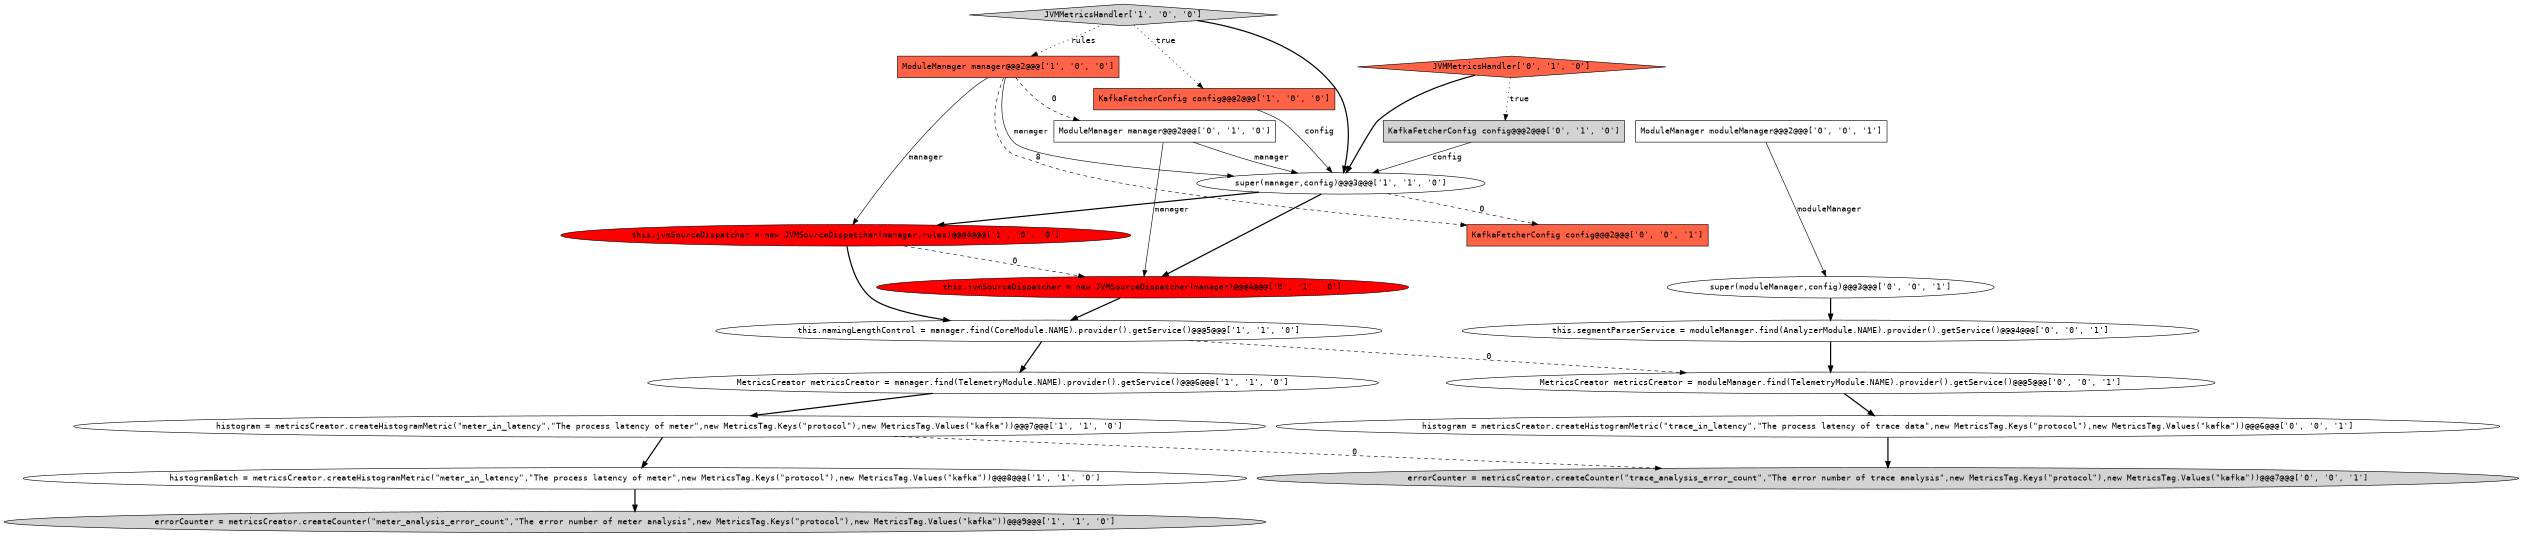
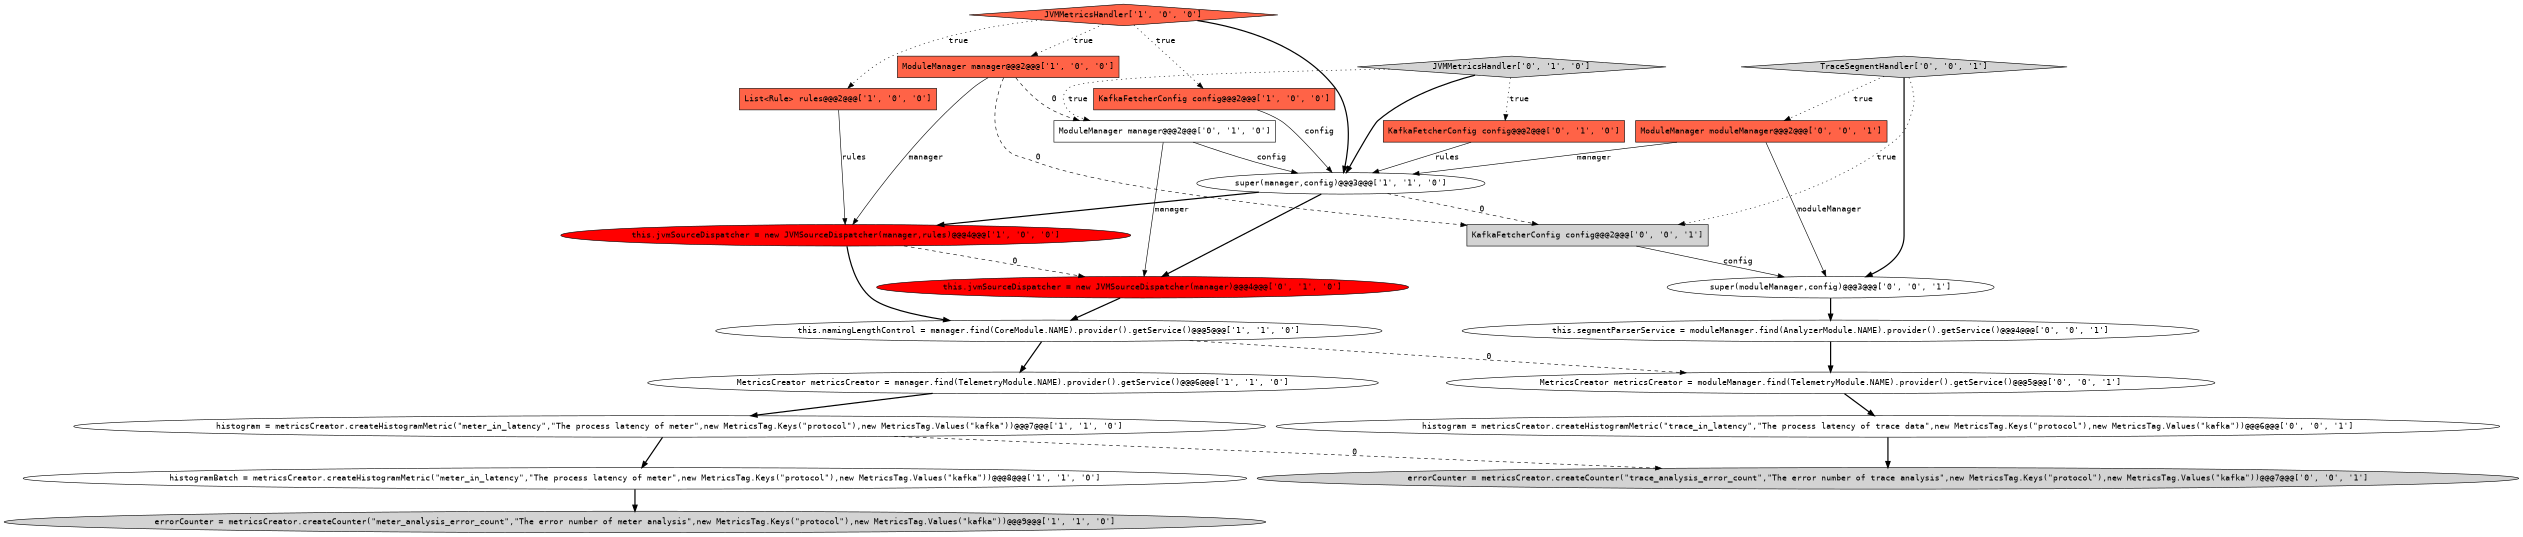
node "JVMMetricsHandler['1', '0', '0']": fillcolor lightgray -> tomato
edge "JVMMetricsHandler['1', '0', '0']" -> "ModuleManager manager@@@2@@@['1', '0', '0']": label "rules" -> "true"
node "JVMMetricsHandler['0', '1', '0']": fillcolor tomato -> lightgray
node "TraceSegmentHandler['0', '0', '1']": added
edge "JVMMetricsHandler['0', '1', '0']" -> "ModuleManager manager@@@2@@@['0', '1', '0']": added, label "true"
node "List<Rule> rules@@@2@@@['1', '0', '0']": added
node "KafkaFetcherConfig config@@@2@@@['0', '1', '0']": fillcolor lightgray -> tomato
node "ModuleManager moduleManager@@@2@@@['0', '0', '1']": fillcolor white -> tomato
edge "ModuleManager manager@@@2@@@['1', '0', '0']" -> "KafkaFetcherConfig config@@@2@@@['0', '0', '1']": label "8" -> "0"
edge "ModuleManager manager@@@2@@@['0', '1', '0']" -> "super(manager,config)@@@3@@@['1', '1', '0']": label "manager" -> "config"
edge "KafkaFetcherConfig config@@@2@@@['0', '1', '0']" -> "super(manager,config)@@@3@@@['1', '1', '0']": label "config" -> "rules"
edge "ModuleManager manager@@@2@@@['1', '0', '0']" -> "super(manager,config)@@@3@@@['1', '1', '0']": now "ModuleManager moduleManager@@@2@@@['0', '0', '1']" -> "super(manager,config)@@@3@@@['1', '1', '0']"
node "KafkaFetcherConfig config@@@2@@@['0', '0', '1']": fillcolor tomato -> lightgray
edge "KafkaFetcherConfig config@@@2@@@['0', '0', '1']" -> "super(moduleManager,config)@@@3@@@['0', '0', '1']": added, label "config"
